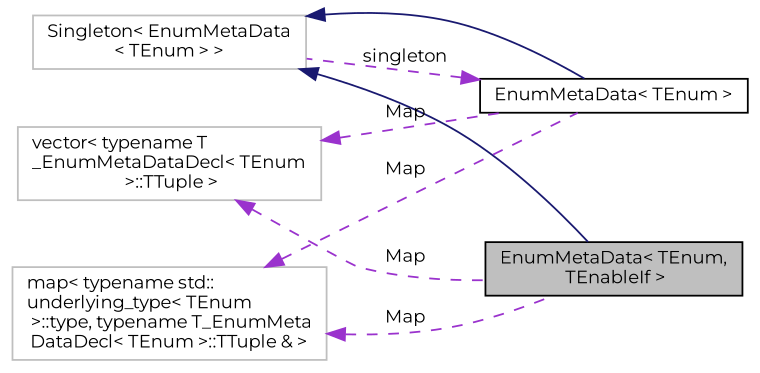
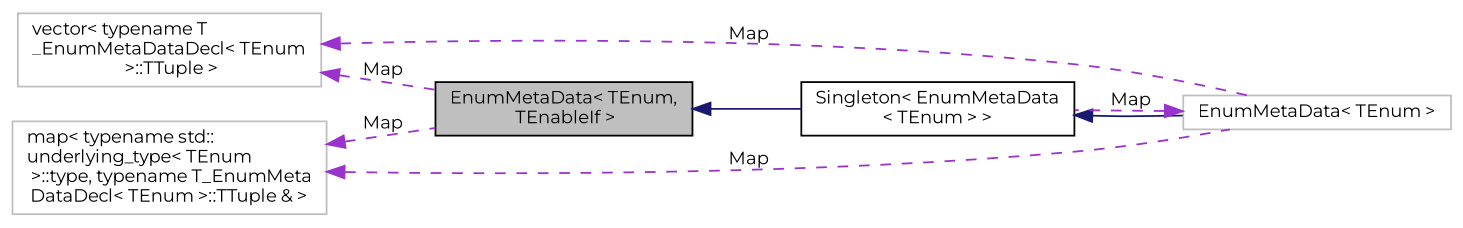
node "Singleton< EnumMetaData < TEnum > >": color grey75 -> black
edge "Singleton< EnumMetaData < TEnum > >" -> "EnumMetaData< TEnum >": label " singleton" -> " Map"
node "EnumMetaData< TEnum >": color black -> grey75
edge "EnumMetaData< TEnum, TEnableIf >" -> "Singleton< EnumMetaData < TEnum > >": reversed
